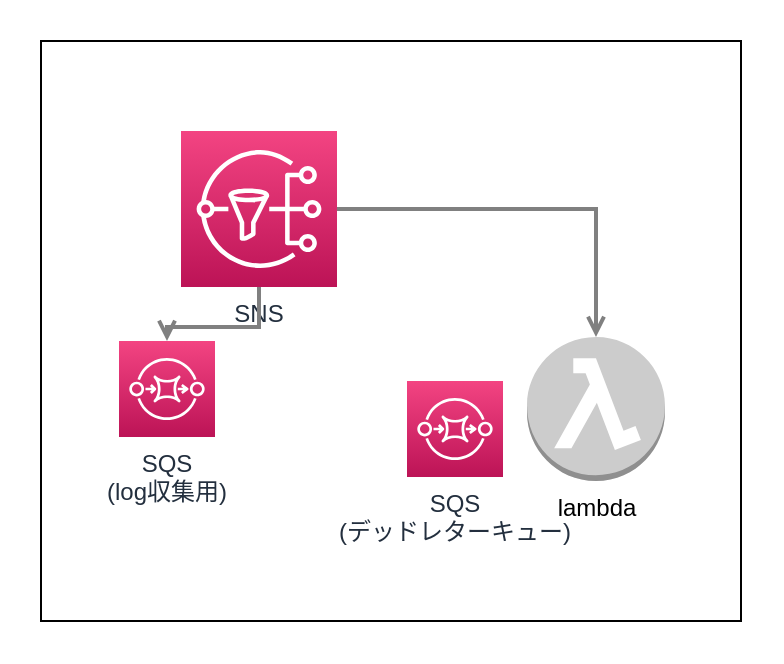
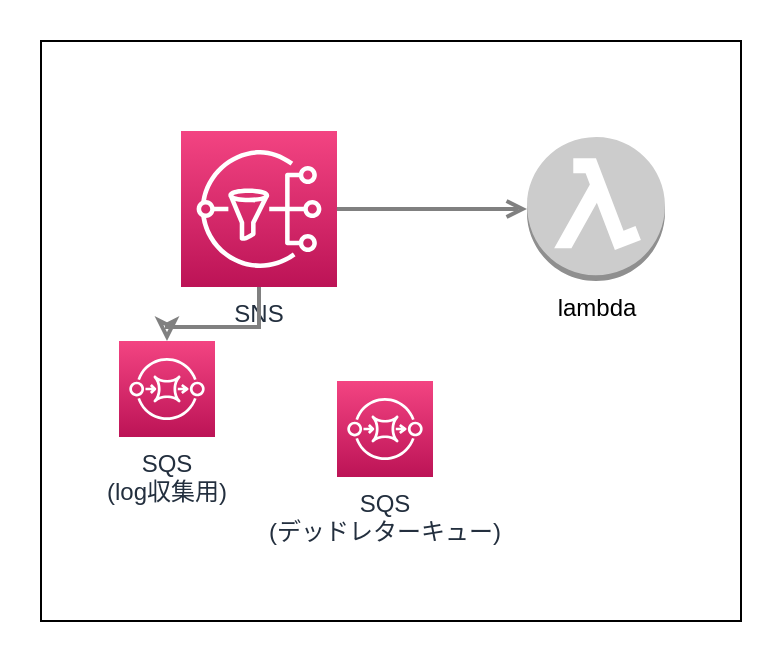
edge "SNS" -> "SQS (log収集用)": arrowhead open -> classic
node "lambda": moved (596, 409) -> (596, 209)
node "SQS (デッドレターキュー)": moved (455, 429) -> (385, 429)
